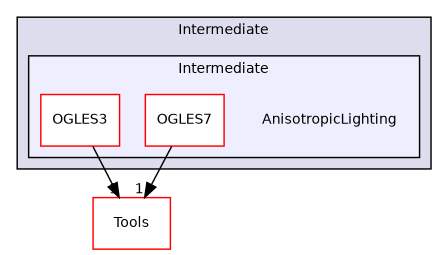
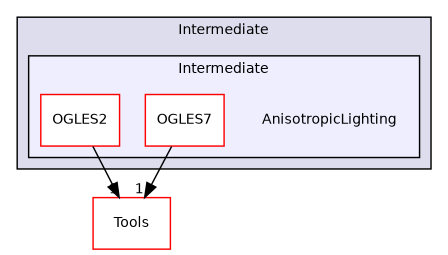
node "OGLES3": label "OGLES3" -> "OGLES2"
